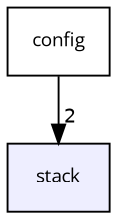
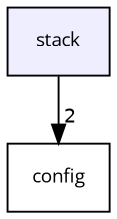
edge "config" -> "stack": reversed
